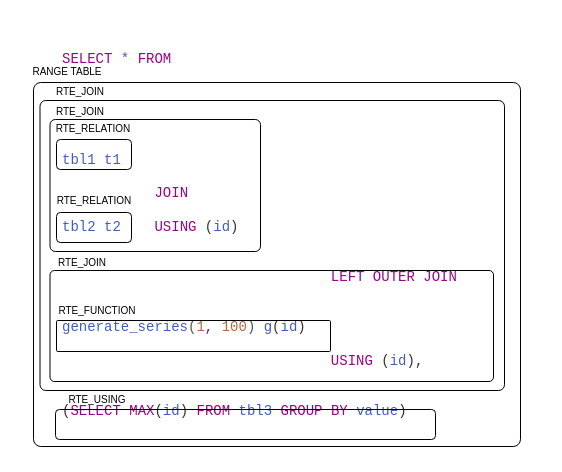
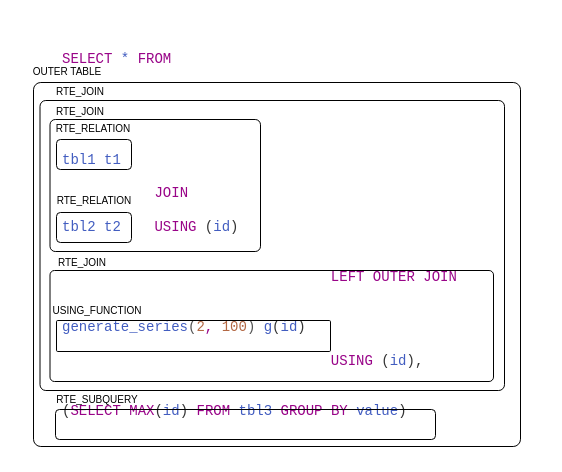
node "RANGE TABLE": label "RANGE TABLE" -> "OUTER TABLE"
node "SELECT * FROM tbl1 t1 JOIN tbl2 t2 USING (id) LEFT OUTER JOIN generate_series(1, 100) g(id) USING (id), (SELECT MAX(id) FROM tbl3 GROUP BY value)": label "SELECT * FROM tbl1 t1 JOIN tbl2 t2 USING (id) LEFT OUTER JOIN generate_series(1, 100) g(id) USING (id), (SELECT MAX(id) FROM tbl3 GROUP BY value)" -> "SELECT * FROM tbl1 t1 JOIN tbl2 t2 USING (id) LEFT OUTER JOIN generate_series(2, 100) g(id) USING (id), (SELECT MAX(id) FROM tbl3 GROUP BY value)"
node "RTE_FUNCTION": label "RTE_FUNCTION" -> "USING_FUNCTION"
node "RTE_USING": label "RTE_USING" -> "RTE_SUBQUERY"
